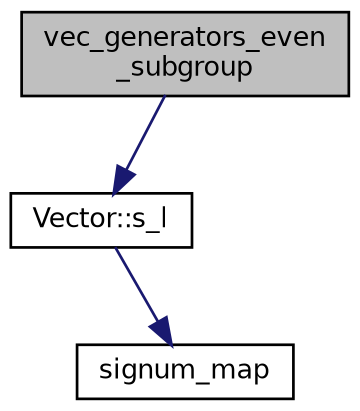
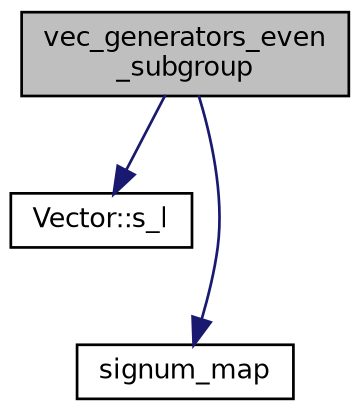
edge "Vector::s_l" -> "signum_map": now "vec_generators_even _subgroup" -> "signum_map"
